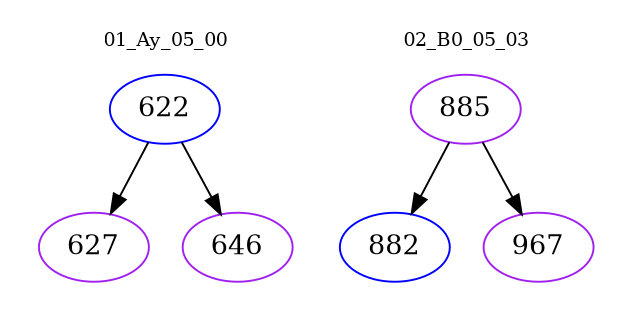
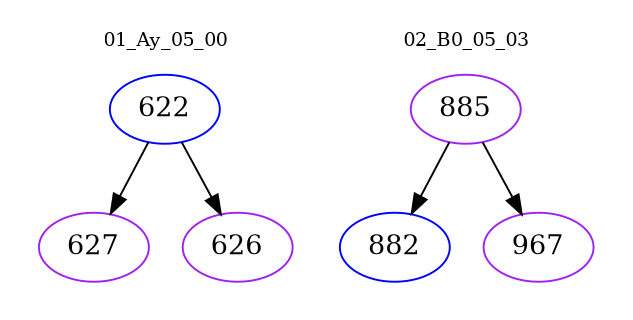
node "646": label "646" -> "626"
